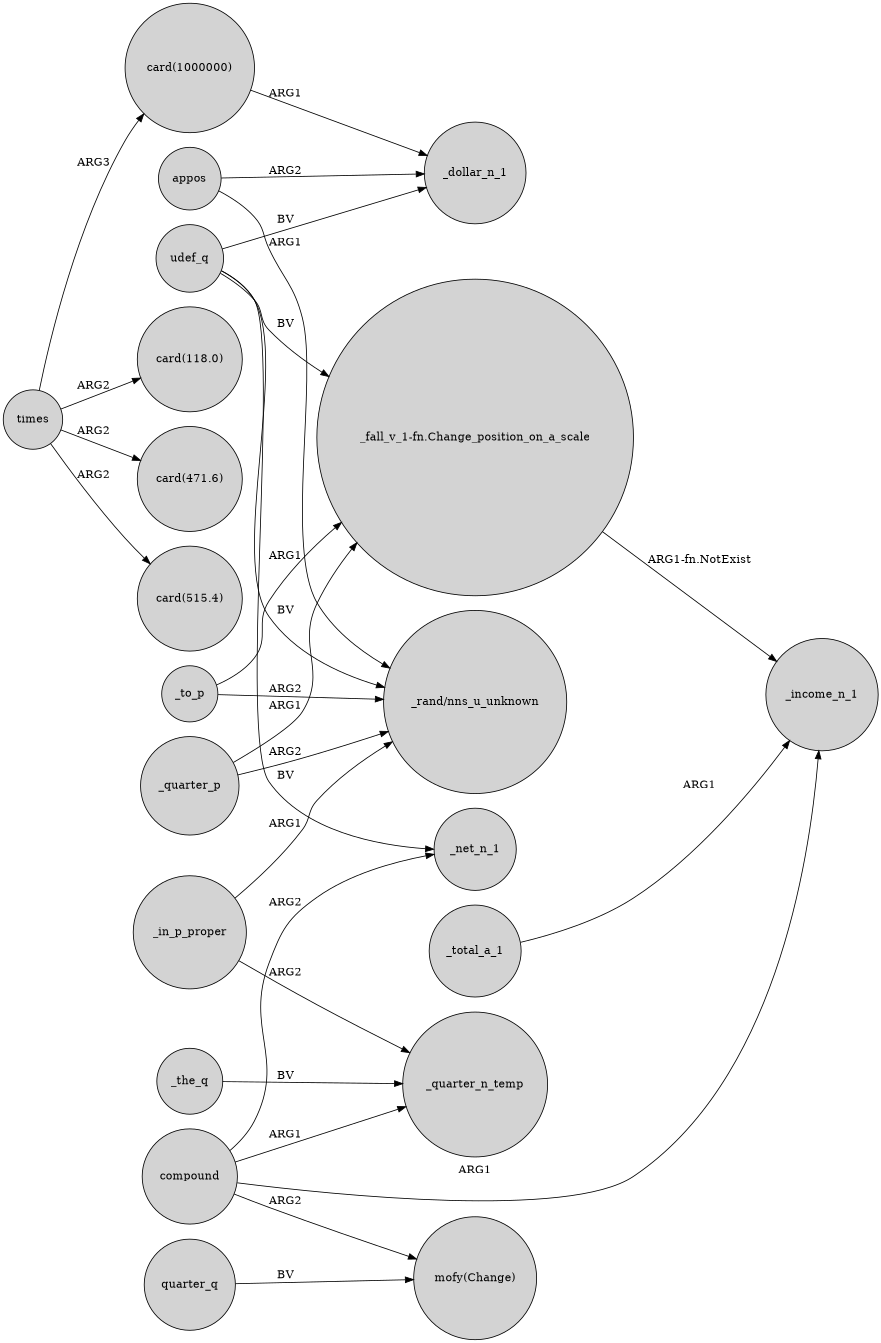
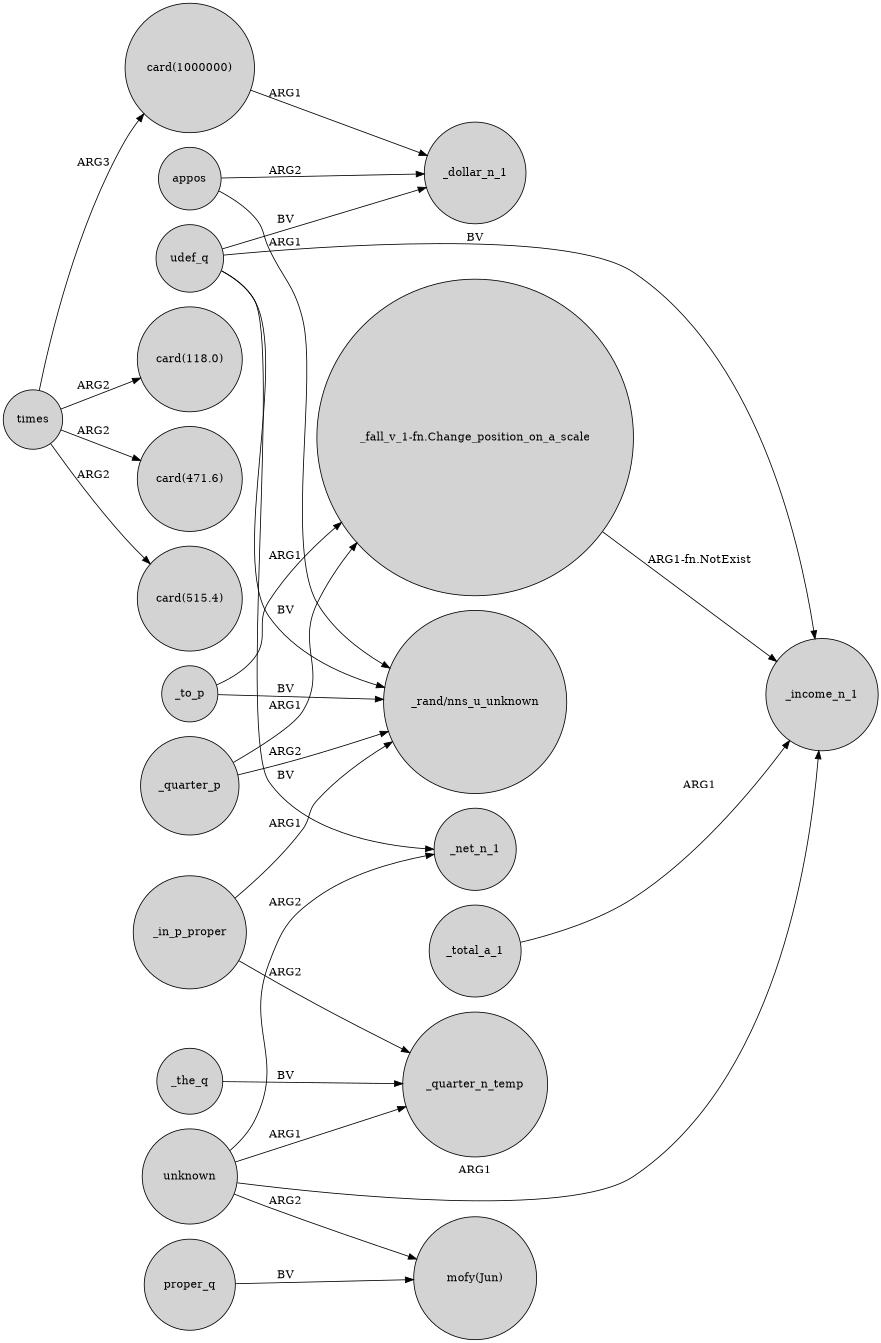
edge "udef_q" -> "_fall_v_1-fn.Change_position_on_a_scale": now "udef_q" -> "_income_n_1"
edge "_to_p" -> "_rand/nns_u_unknown": label "ARG2" -> "BV"
node "compound": label "compound" -> "unknown"
node "mofy(Change)": label "mofy(Change)" -> "mofy(Jun)"
node "quarter_q": label "quarter_q" -> "proper_q"
